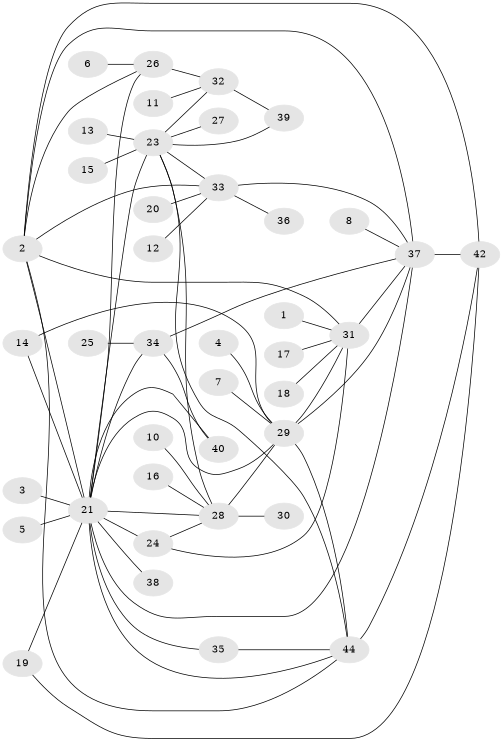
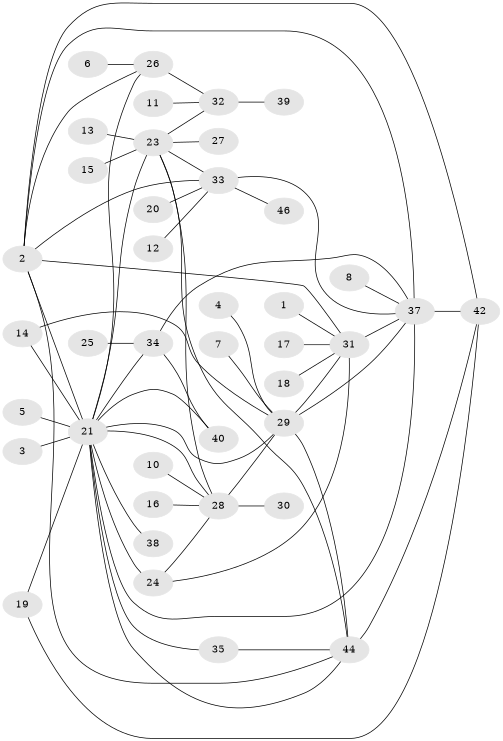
edge "39" -- "23": removed
node "36": label "36" -> "46"
